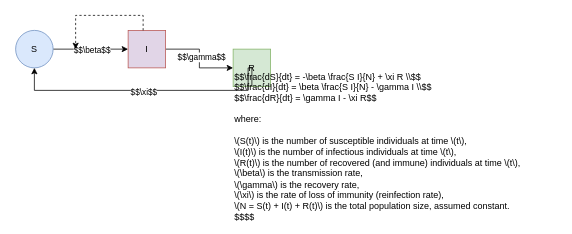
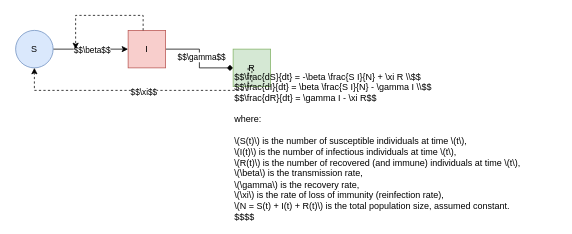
node "I": fillcolor #e1d5e7 -> #f8cecc
edge "I" -> "R": arrowhead classic -> diamond
edge "R" -> "S": style solid -> dashed
